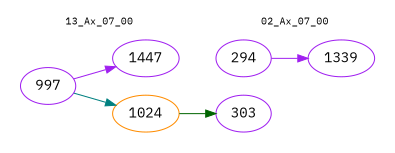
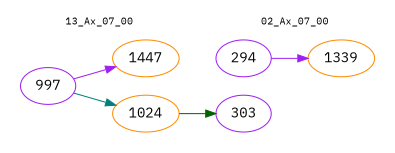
node "1447": color purple -> darkorange
node "1339": color purple -> darkorange
